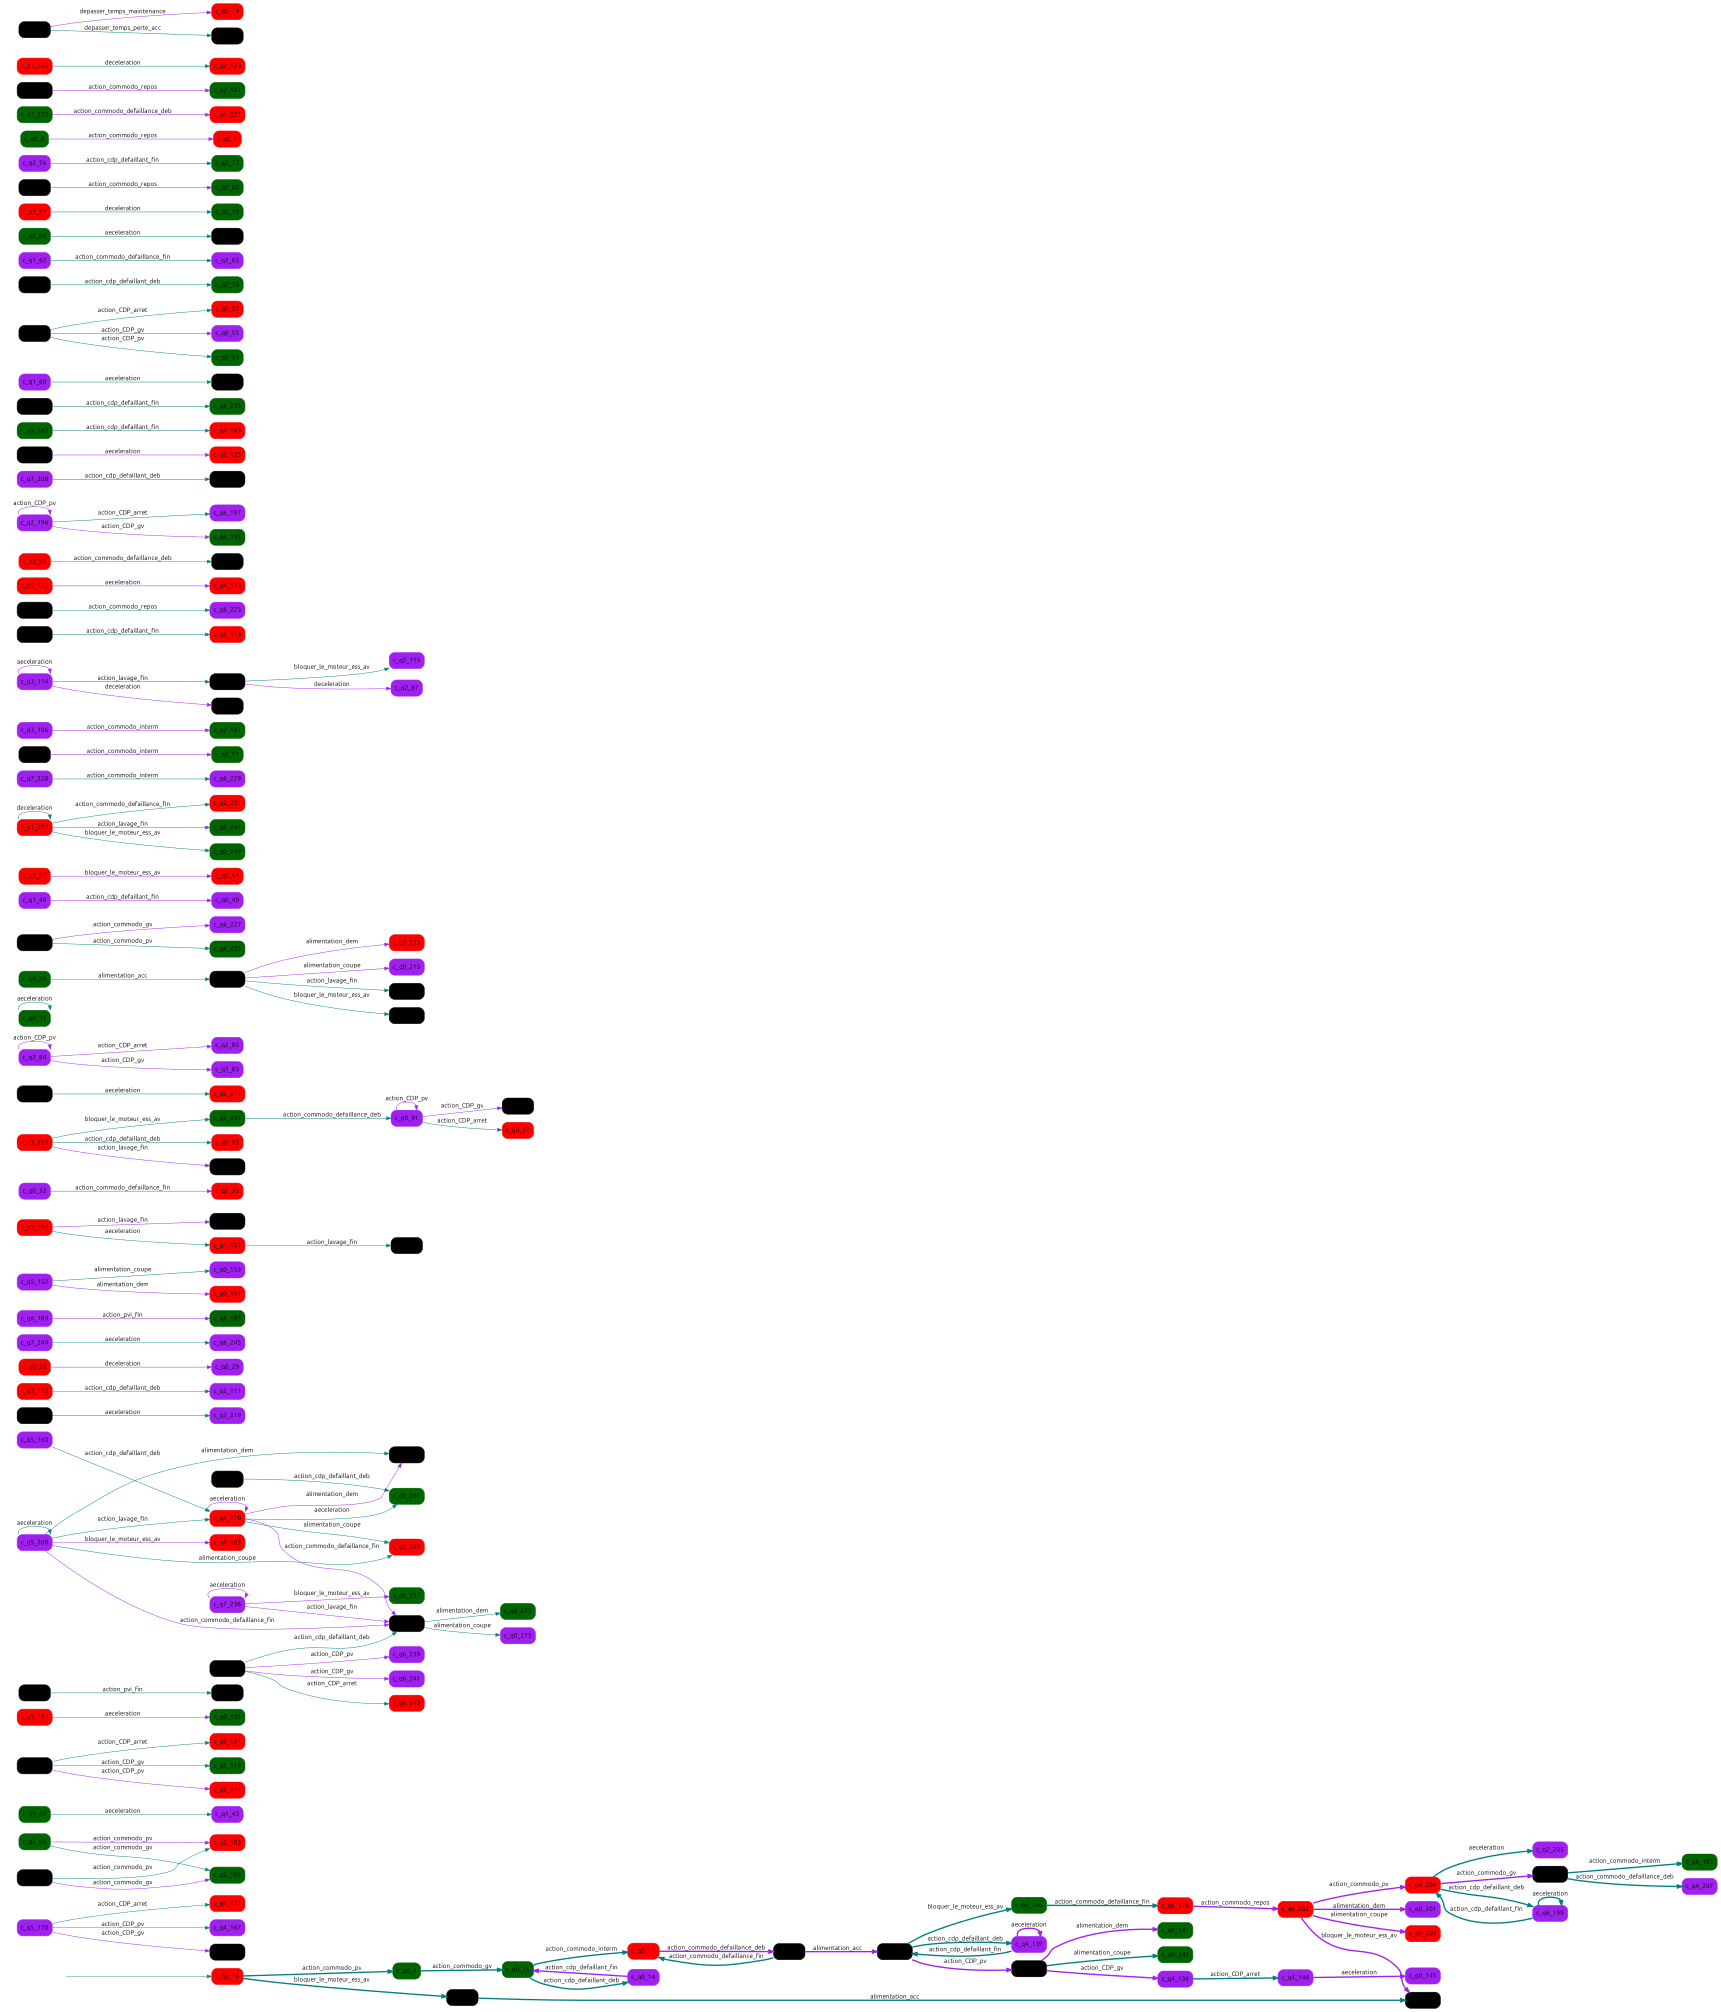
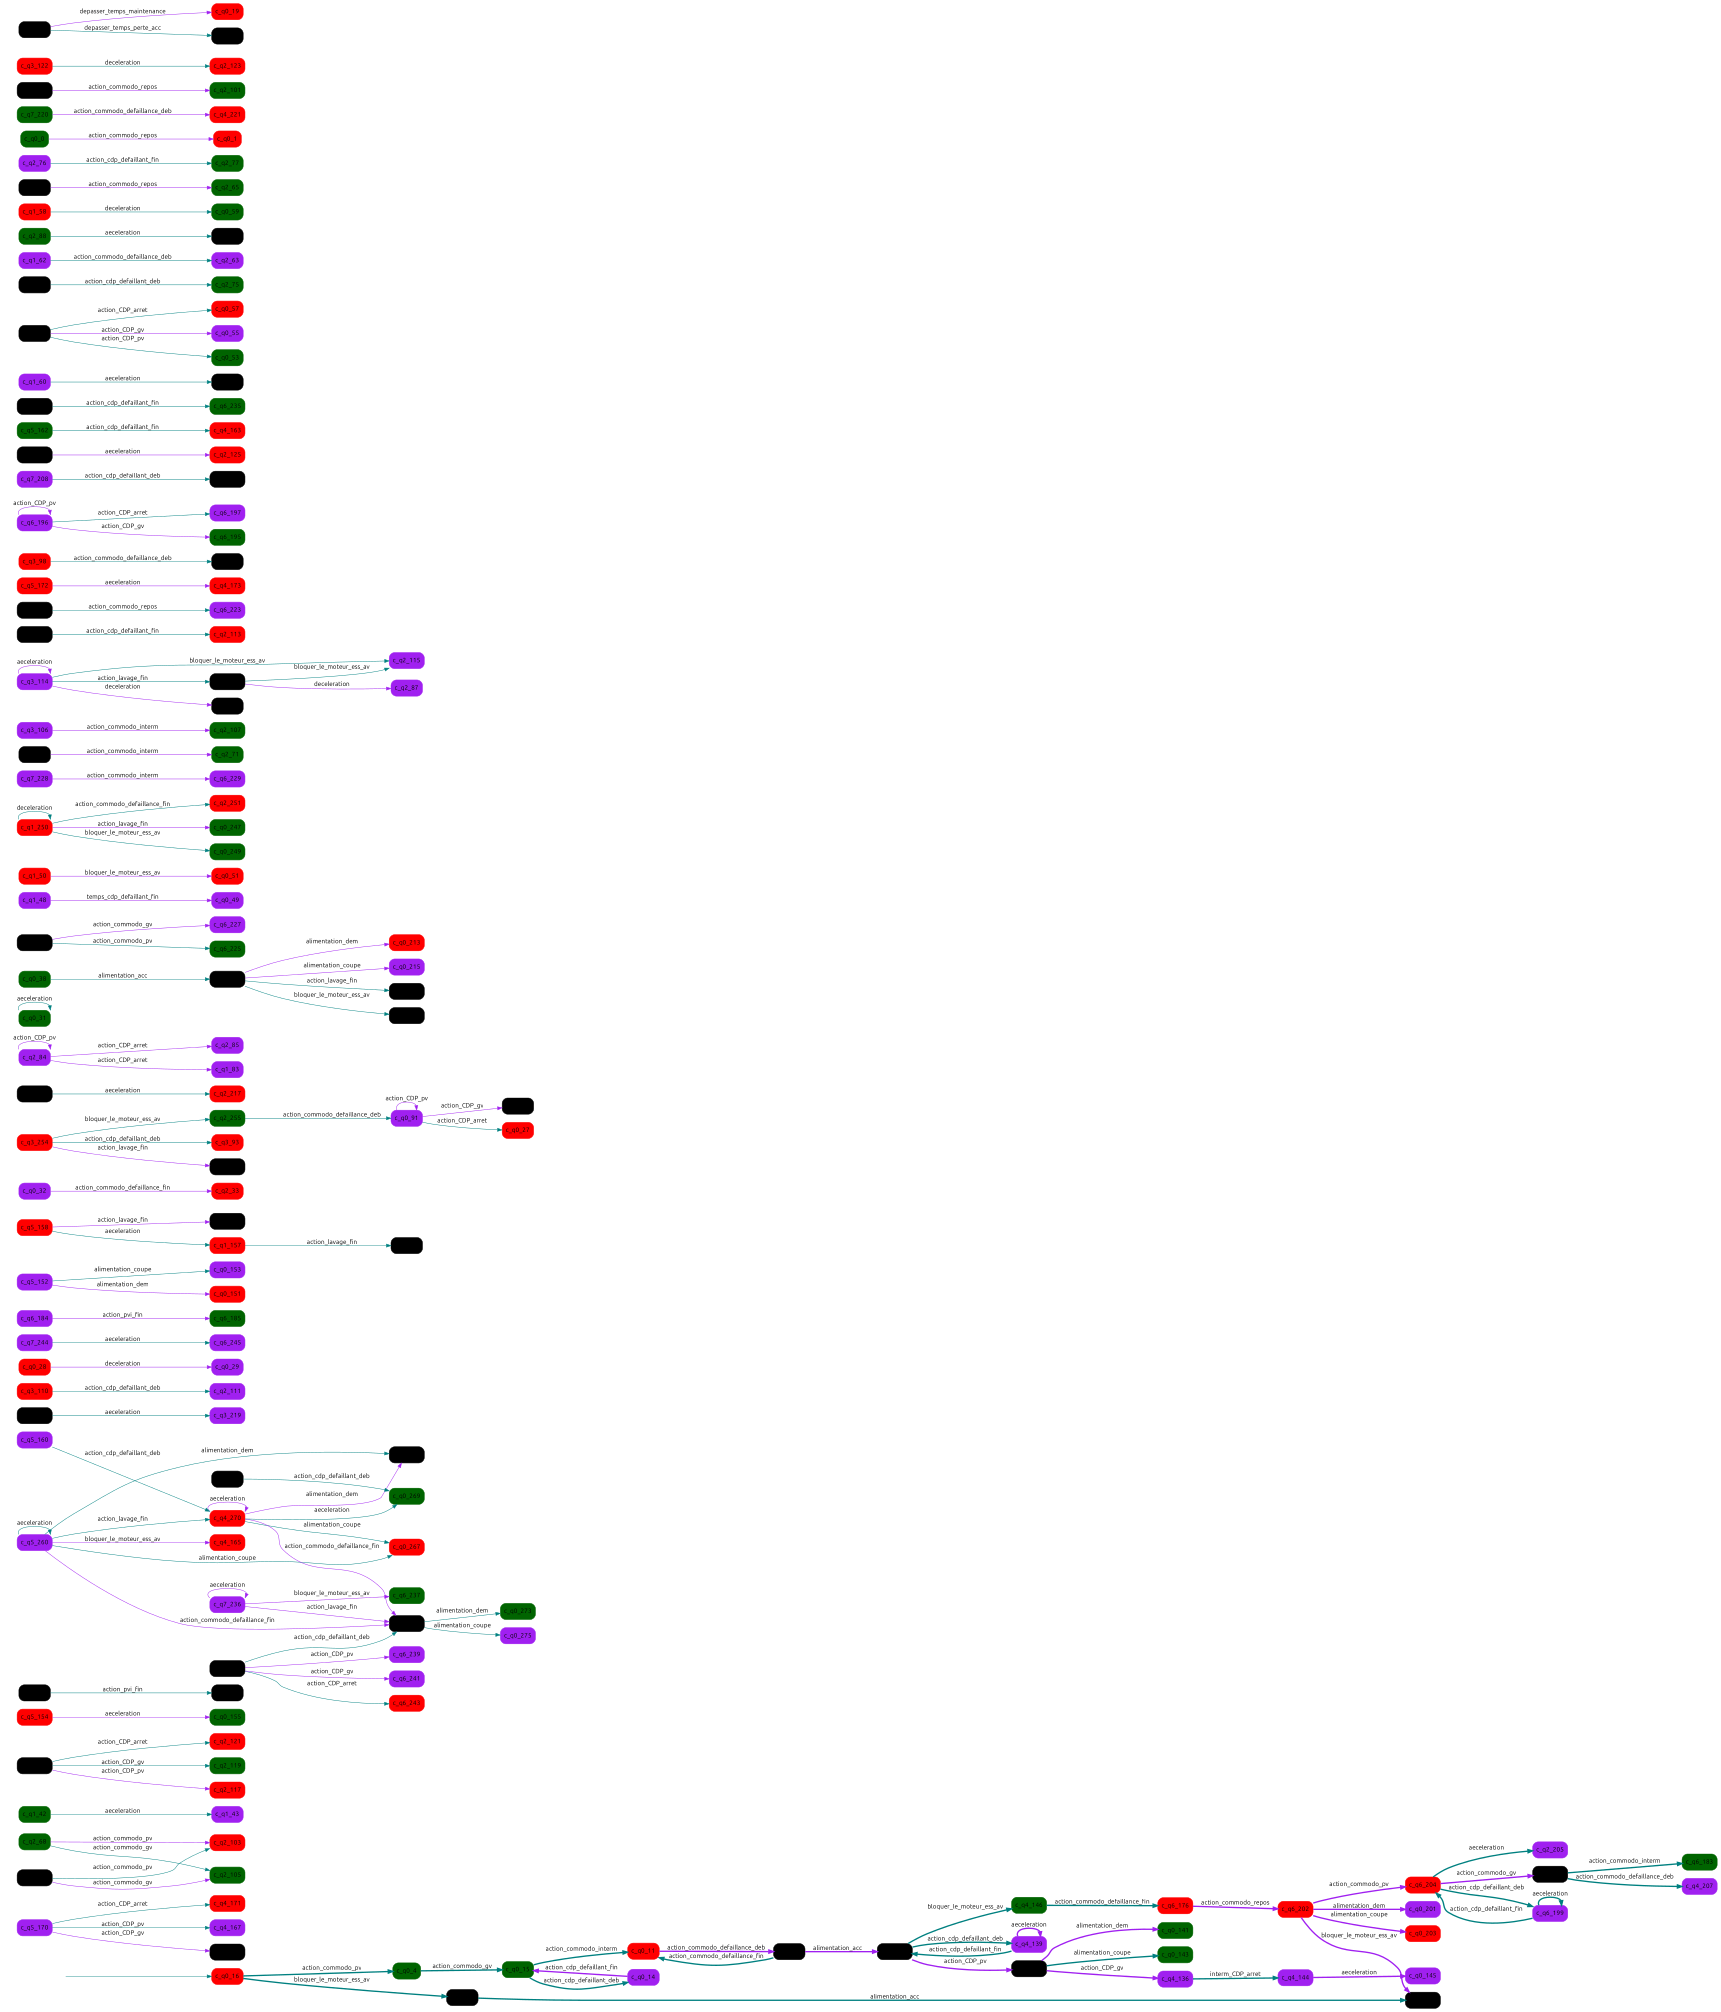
edge "c_q1_62" -> "c_q2_63": label "action_commodo_defaillance_fin" -> "action_commodo_defaillance_deb"
node "c_q2_196": label "c_q2_196" -> "c_q6_196"
edge "c_q3_114" -> "c_q2_115": added, label "bloquer_le_moteur_ess_av"
edge "c_q7_228" -> "c_q6_229": color teal -> purple
edge "c_q1_48" -> "c_q0_49": label "action_cdp_defaillant_fin" -> "temps_cdp_defaillant_fin"
edge "c_q2_84" -> "c_q1_83": label "action_CDP_gv" -> "action_CDP_arret"
edge "c_q4_136" -> "c_q4_144": label "action_CDP_arret" -> "interm_CDP_arret"
